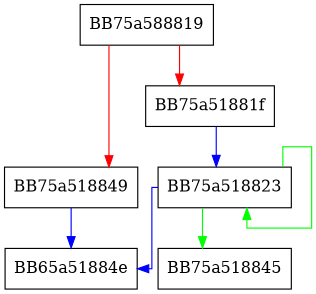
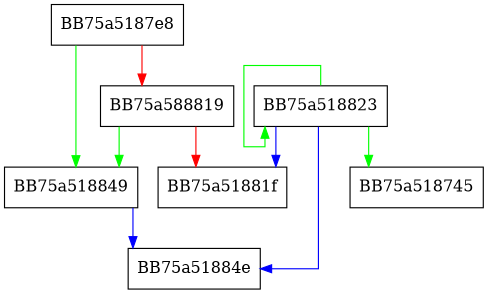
node "BB75a5187e8": added
edge "BB75a588819" -> "BB75a518849": color red -> green
edge "BB75a51881f" -> "BB75a518823": reversed
node "BB65a51884e": label "BB65a51884e" -> "BB75a51884e"
node "BB75a518845": label "BB75a518845" -> "BB75a518745"
